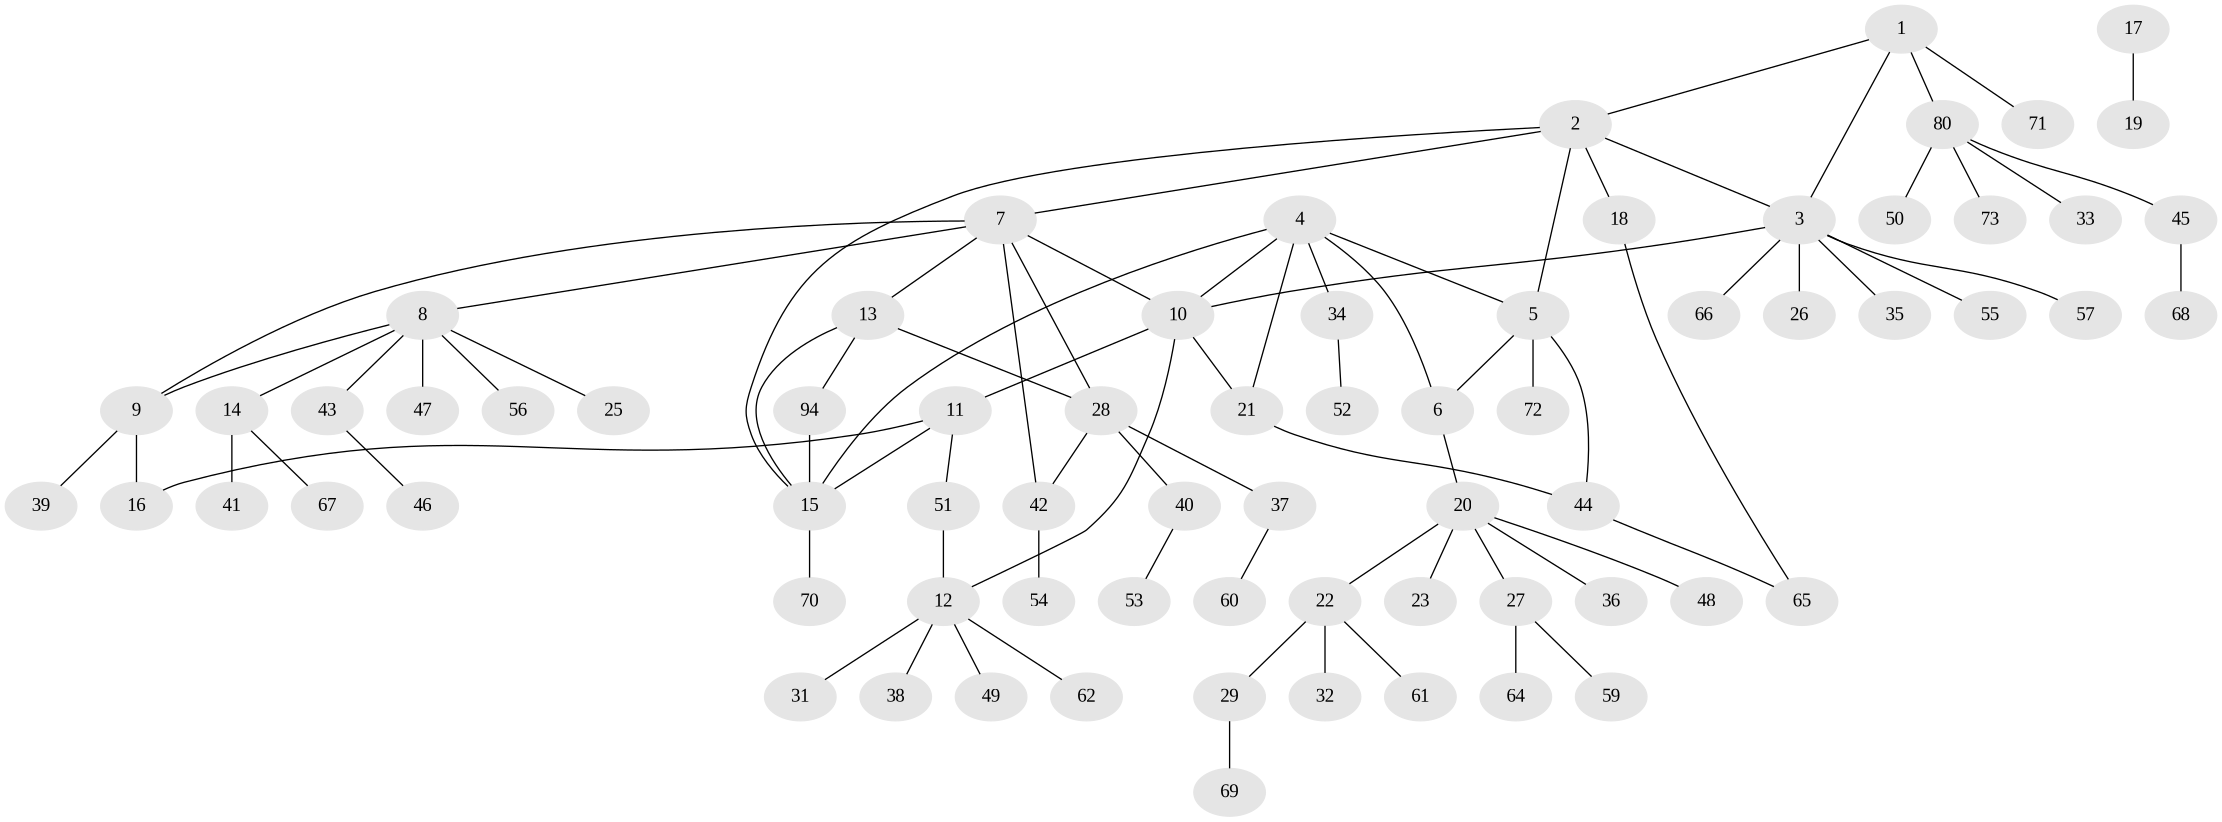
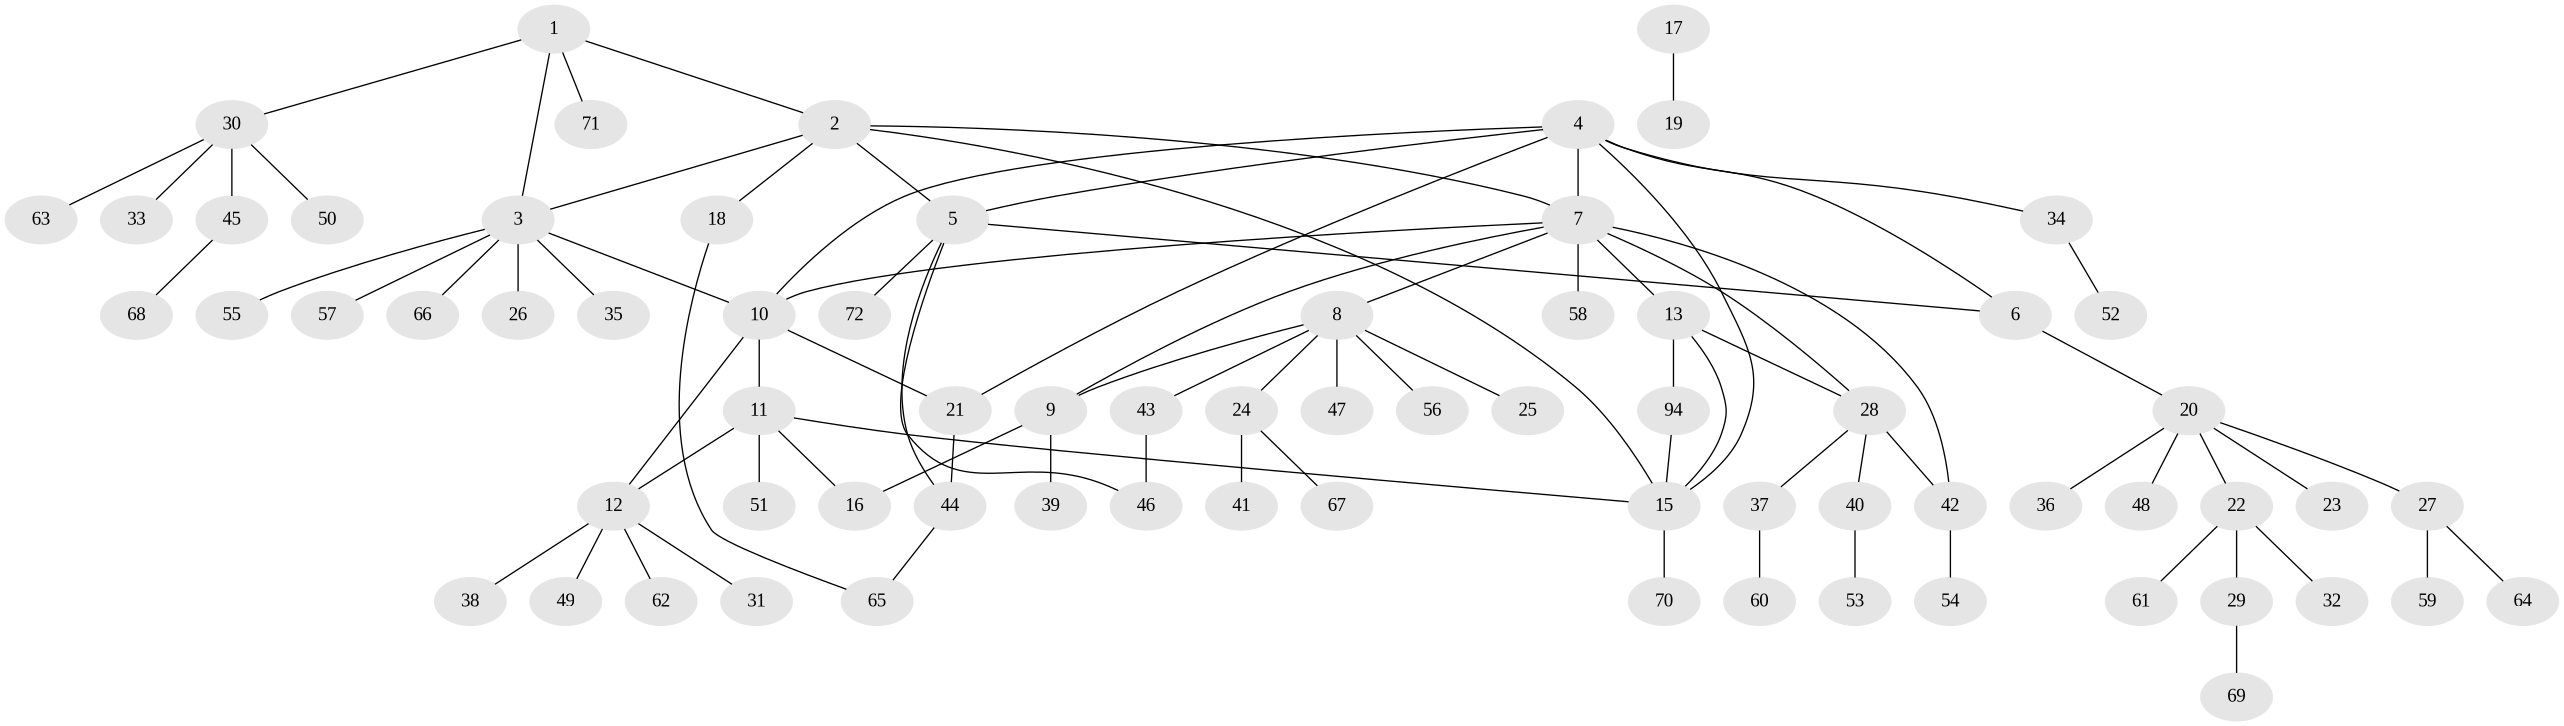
node "80": label "80" -> "30"
edge "4" -- "7": added
node "73": label "73" -> "63"
node "58": added
node "14": label "14" -> "24"
edge "5" -- "46": added
edge "51" -- "12": now "11" -- "12"
